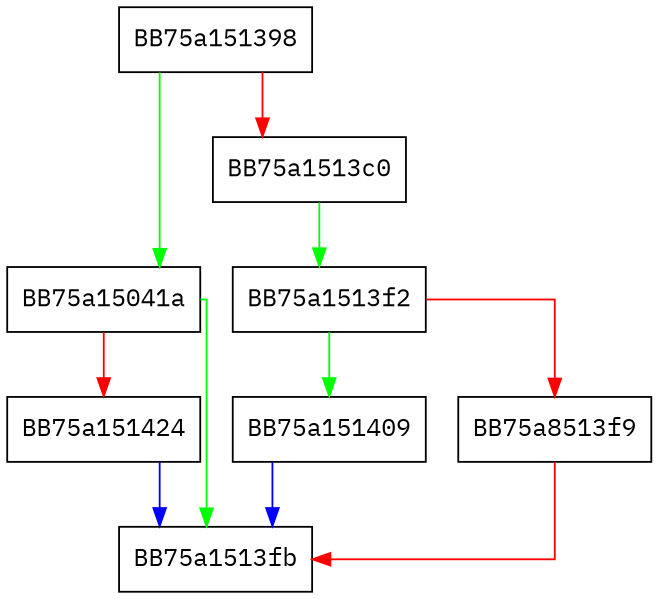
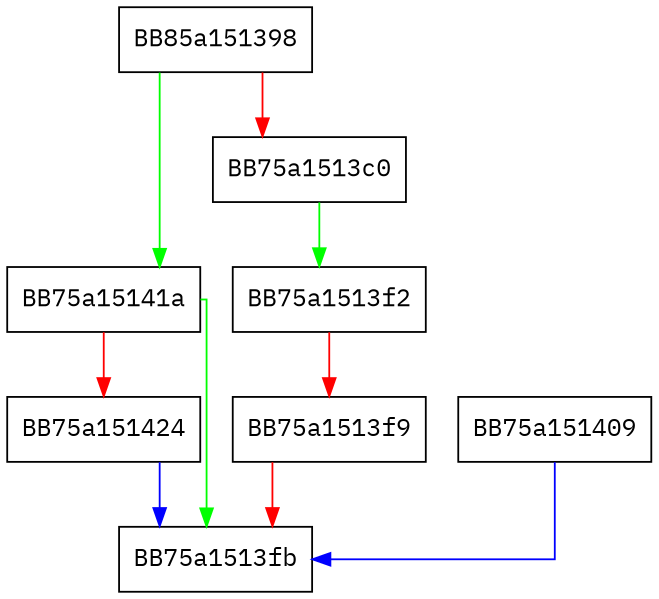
node "BB75a151398": label "BB75a151398" -> "BB85a151398"
node "BB75a15041a": label "BB75a15041a" -> "BB75a15141a"
edge "BB75a1513f2" -> "BB75a151409": removed
node "BB75a8513f9": label "BB75a8513f9" -> "BB75a1513f9"
